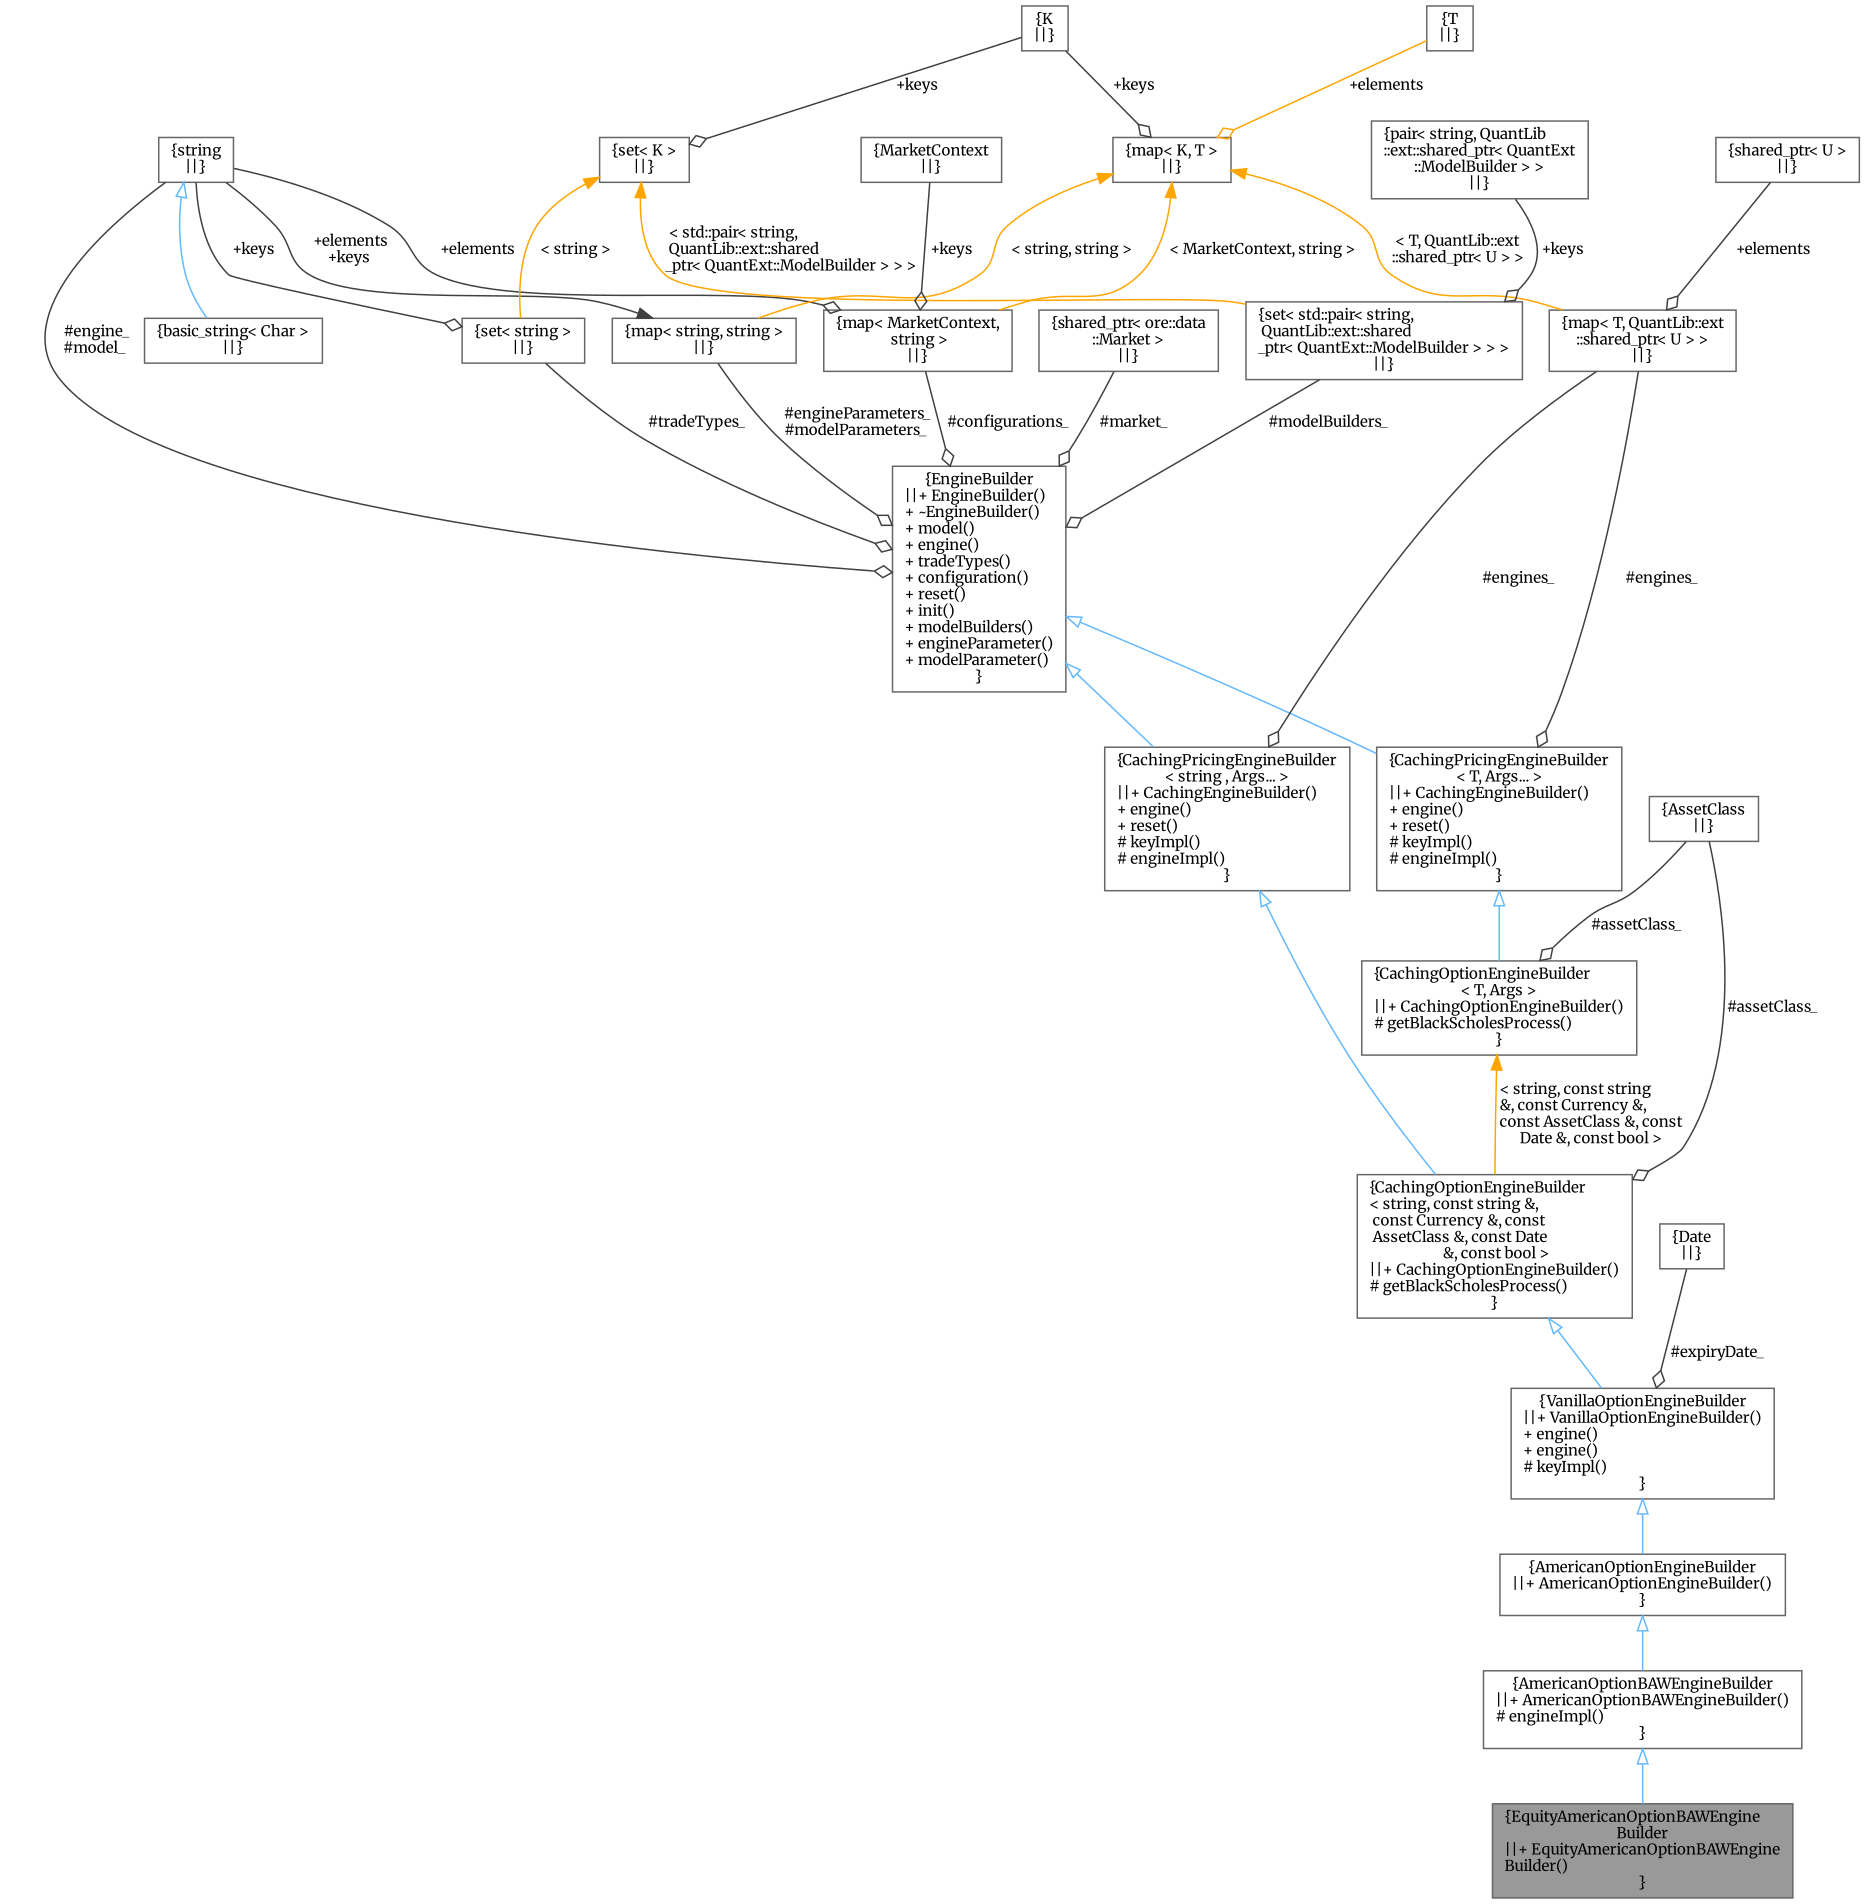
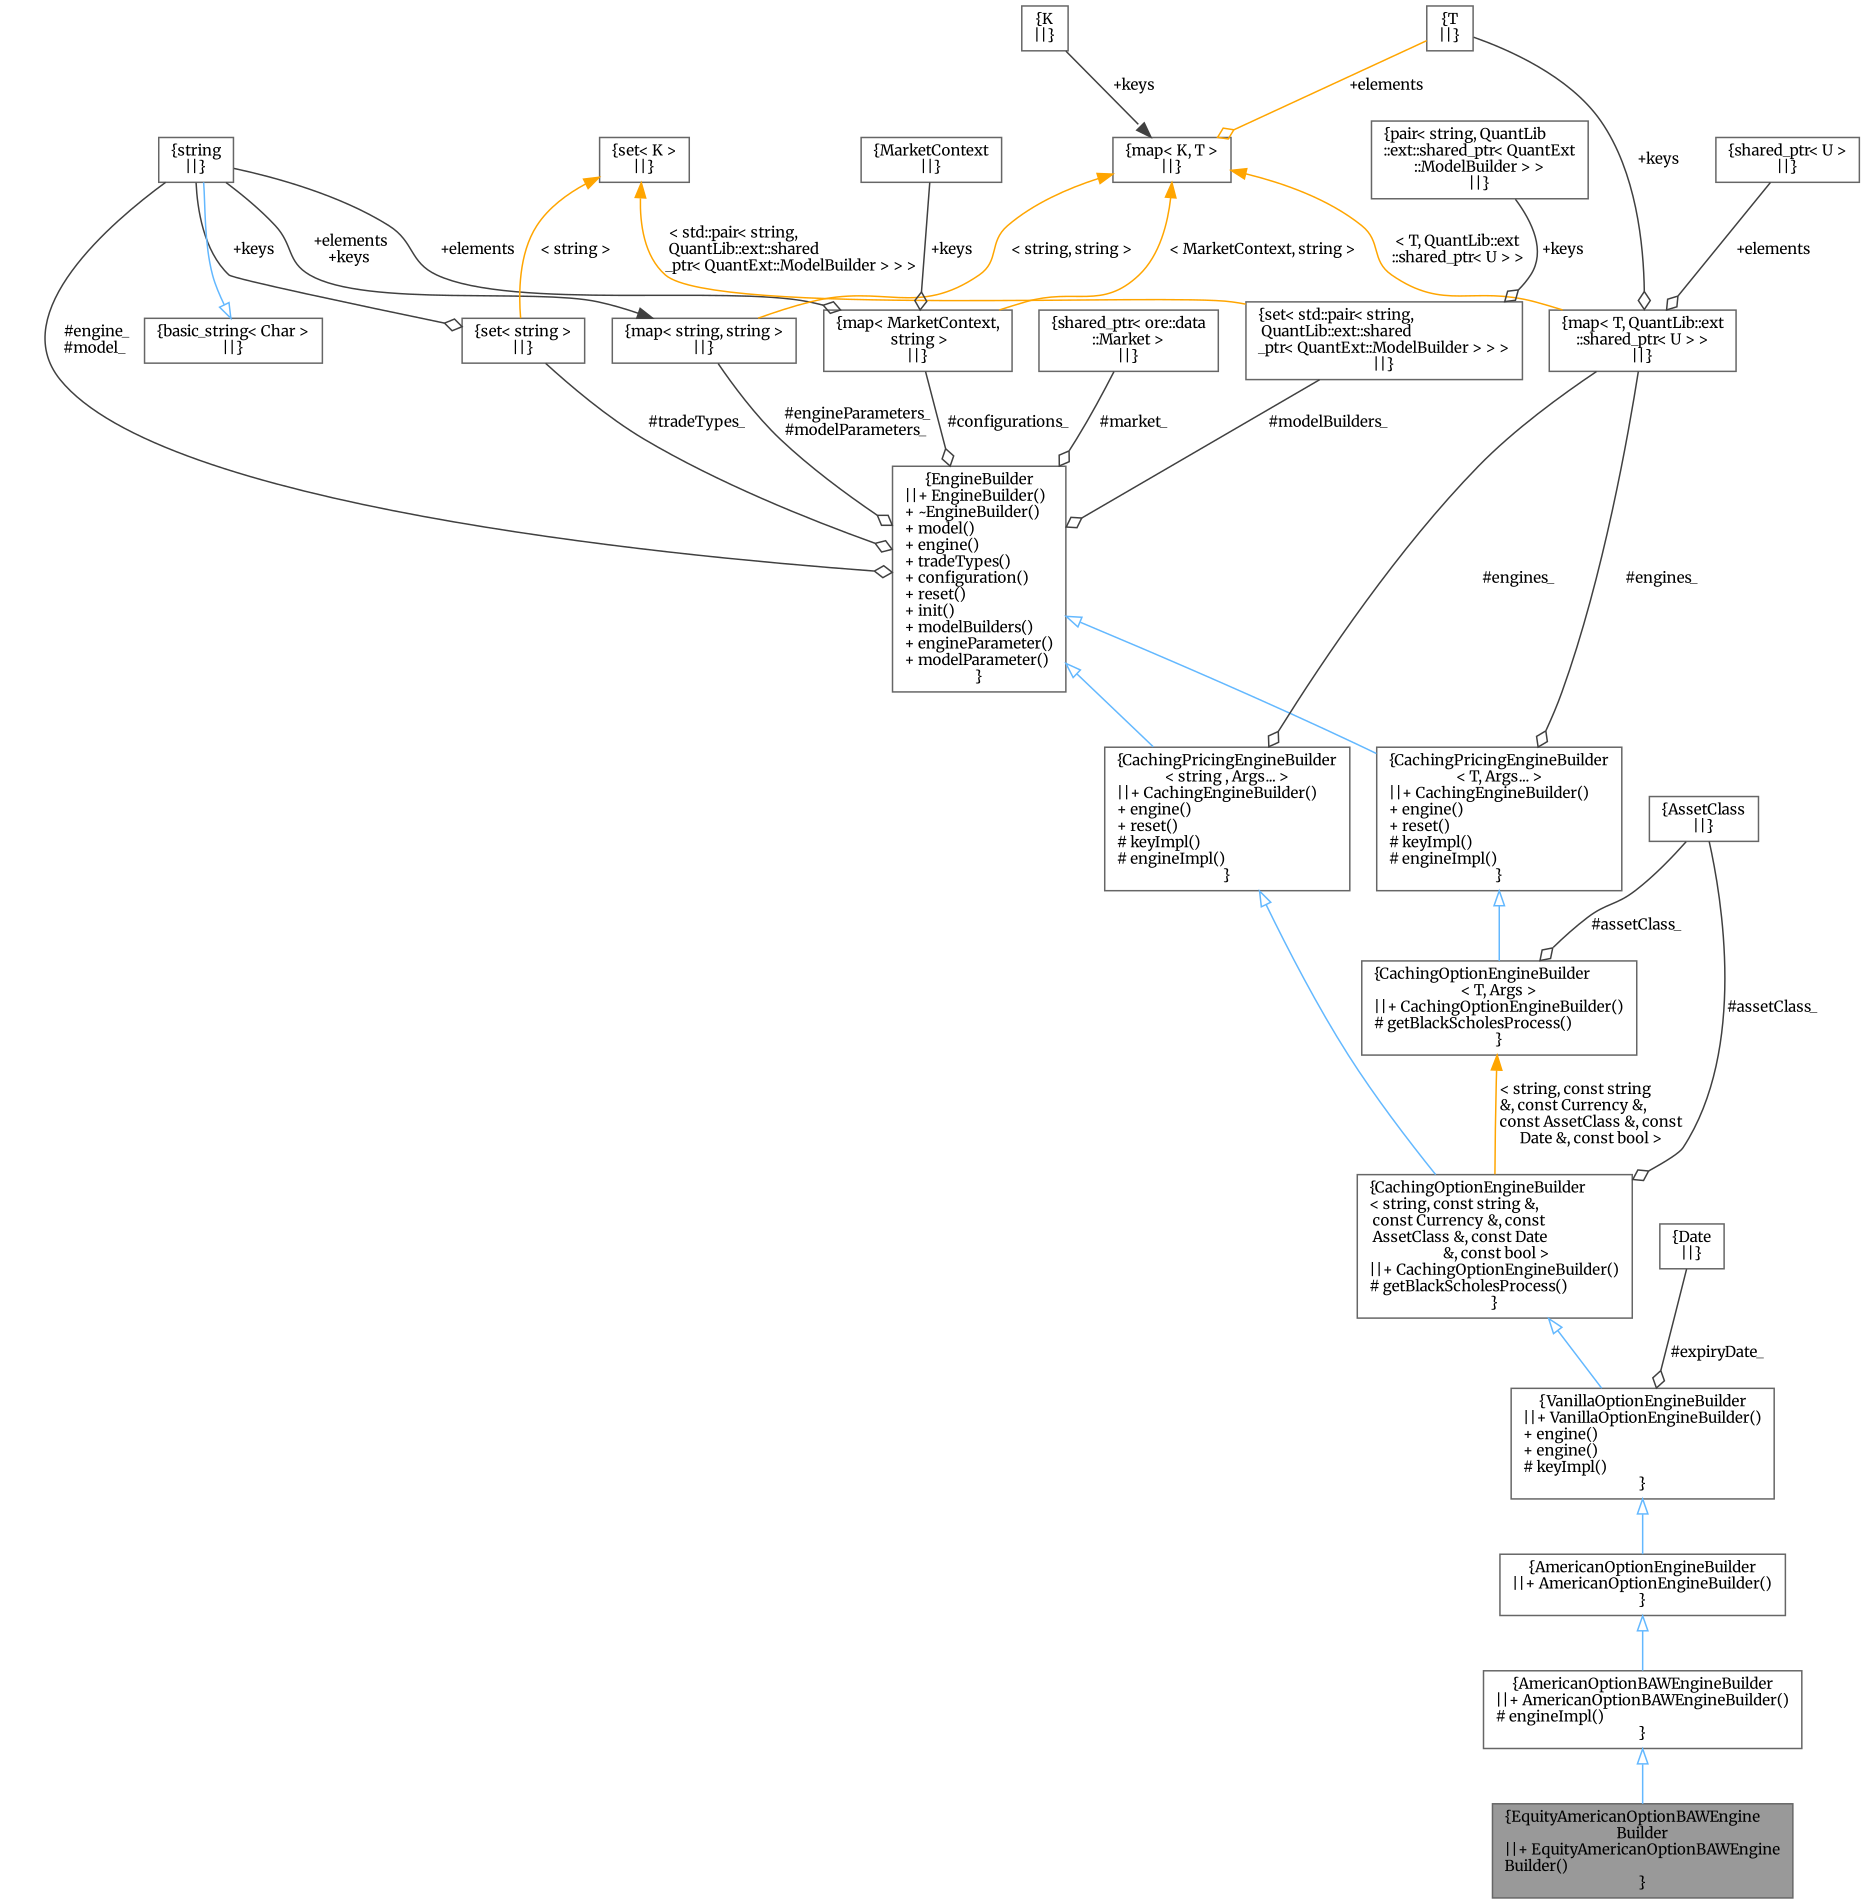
edge "{K ||}" -> "{set< K > ||}": removed, label "+keys"
edge "{K ||}" -> "{map< K, T > ||}": arrowhead odiamond -> normal
edge "{T ||}" -> "{map< T, QuantLib::ext ::shared_ptr< U > > ||}": added, label "+keys"
edge "{basic_string< Char > ||}" -> "{string ||}": reversed
